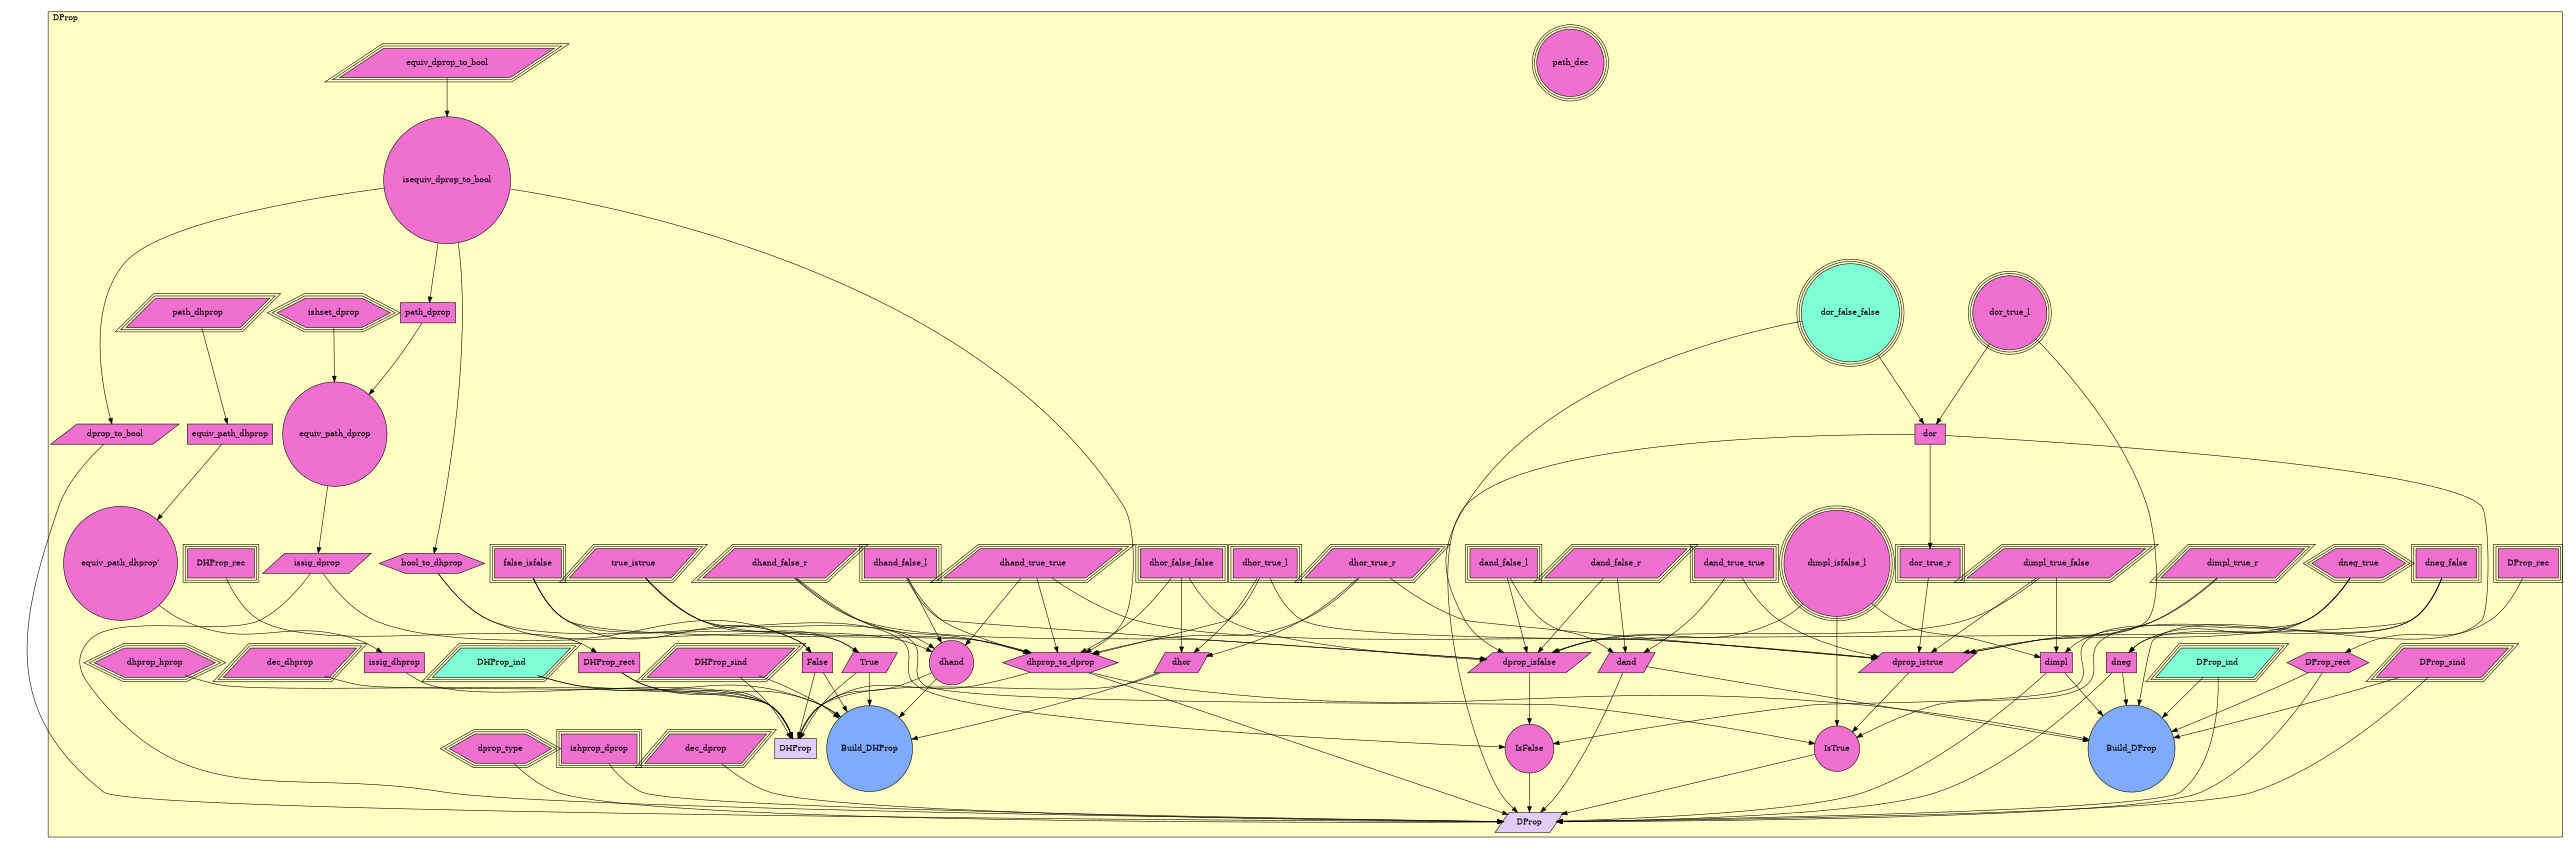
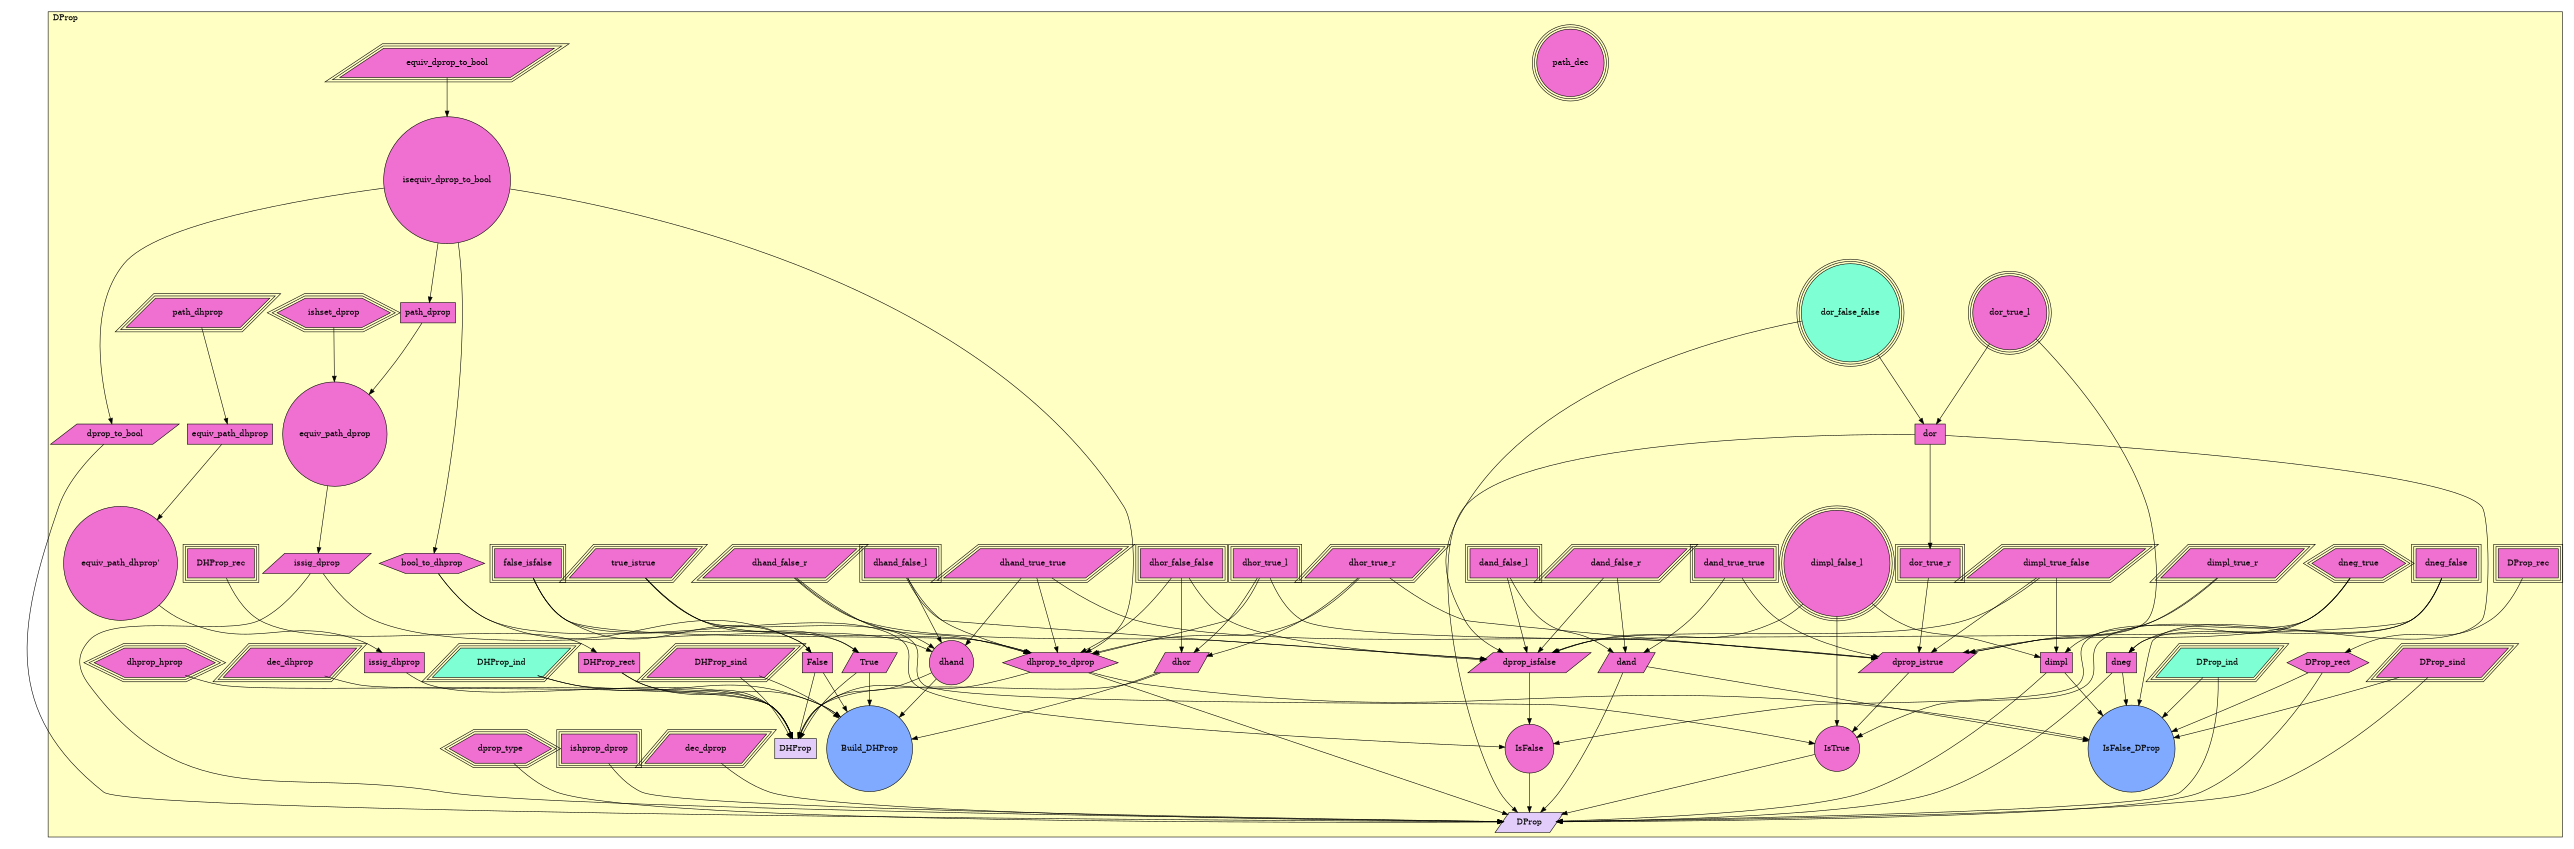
node "dimpl_isfalse_l": label "dimpl_isfalse_l" -> "dimpl_false_l"
node "Build_DProp": label "Build_DProp" -> "IsFalse_DProp"
